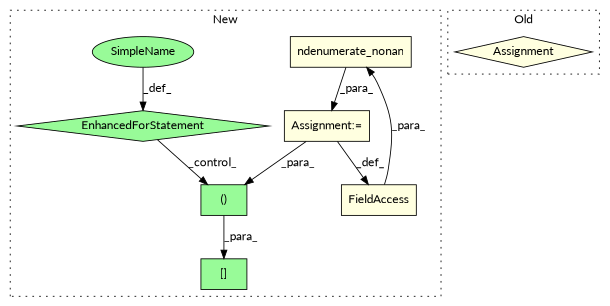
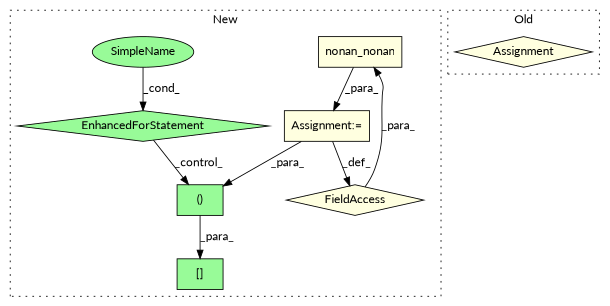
node "ndenumerate_nonan": label "ndenumerate_nonan" -> "nonan_nonan"
edge "SimpleName" -> "EnhancedForStatement": label "_def_" -> "_cond_"
node "FieldAccess": shape box -> diamond
